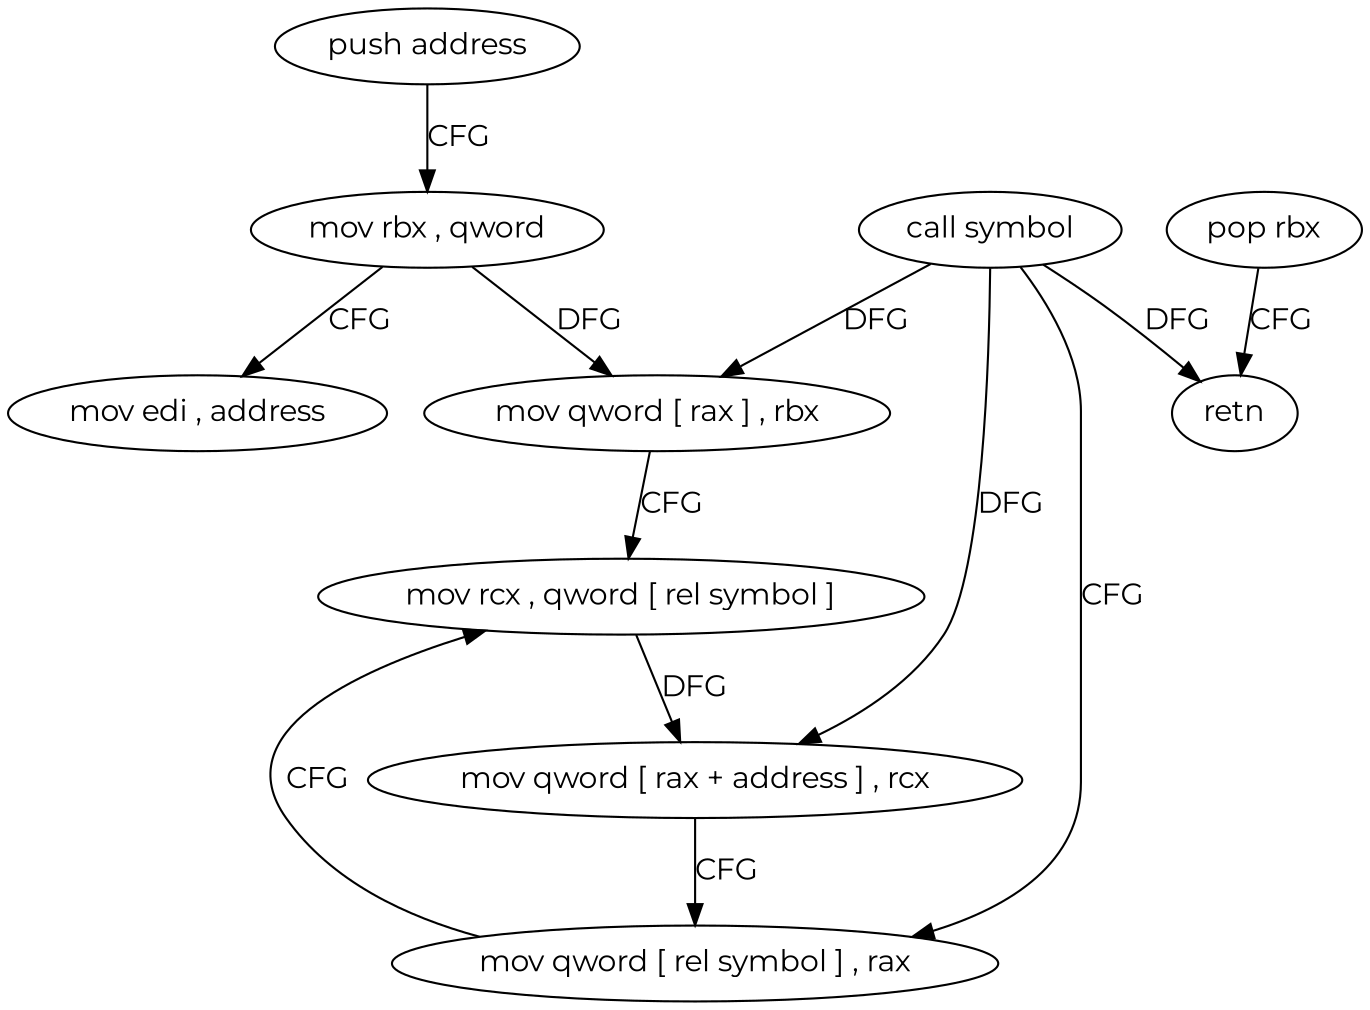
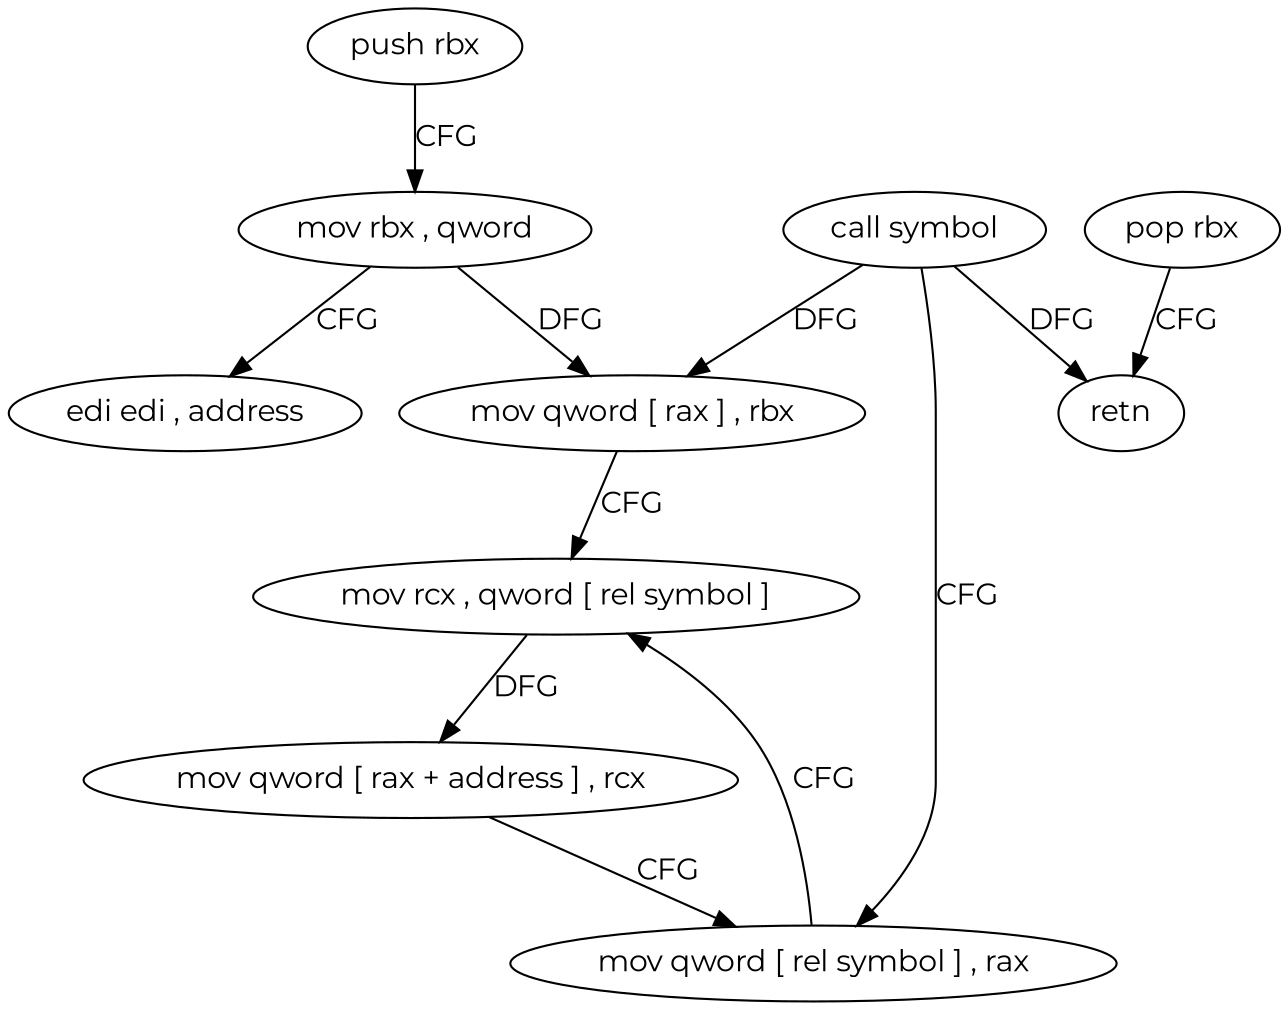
node "push address": label "push address" -> "push rbx"
node "mov edi , address": label "mov edi , address" -> "edi edi , address"
edge "call symbol" -> "mov qword [ rax + address ] , rcx": removed, label "DFG"
